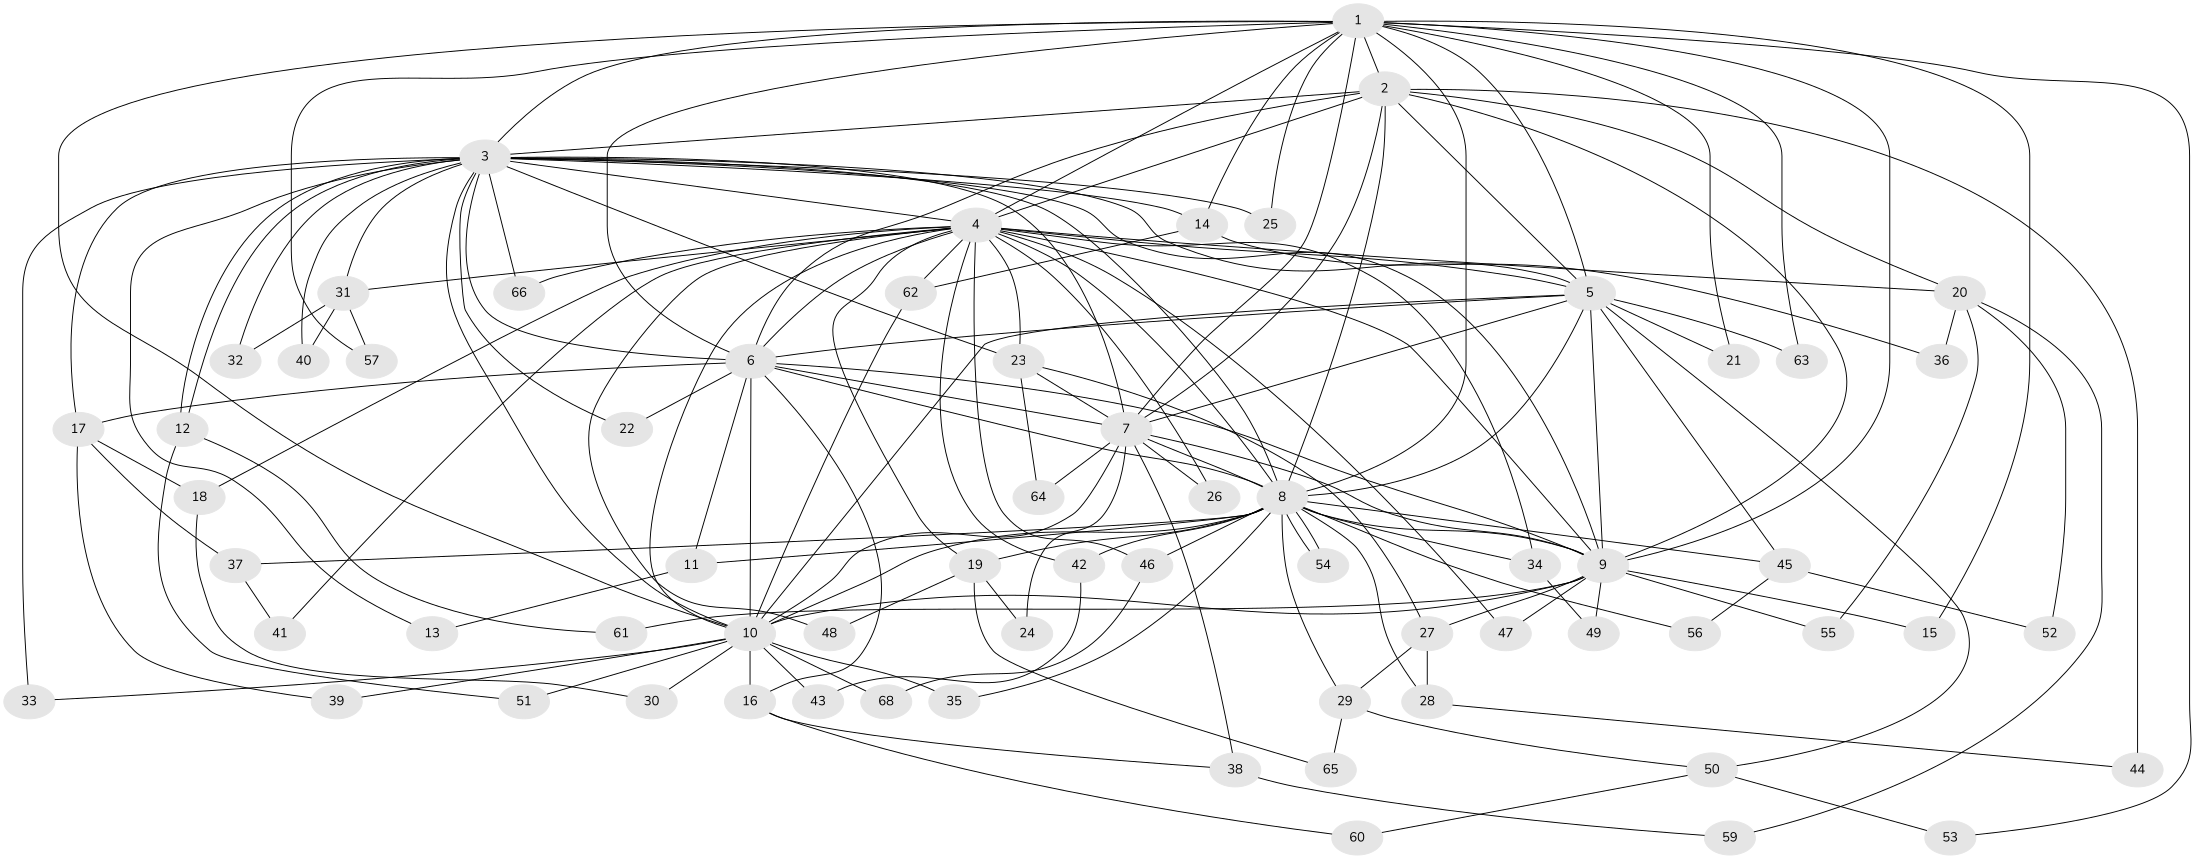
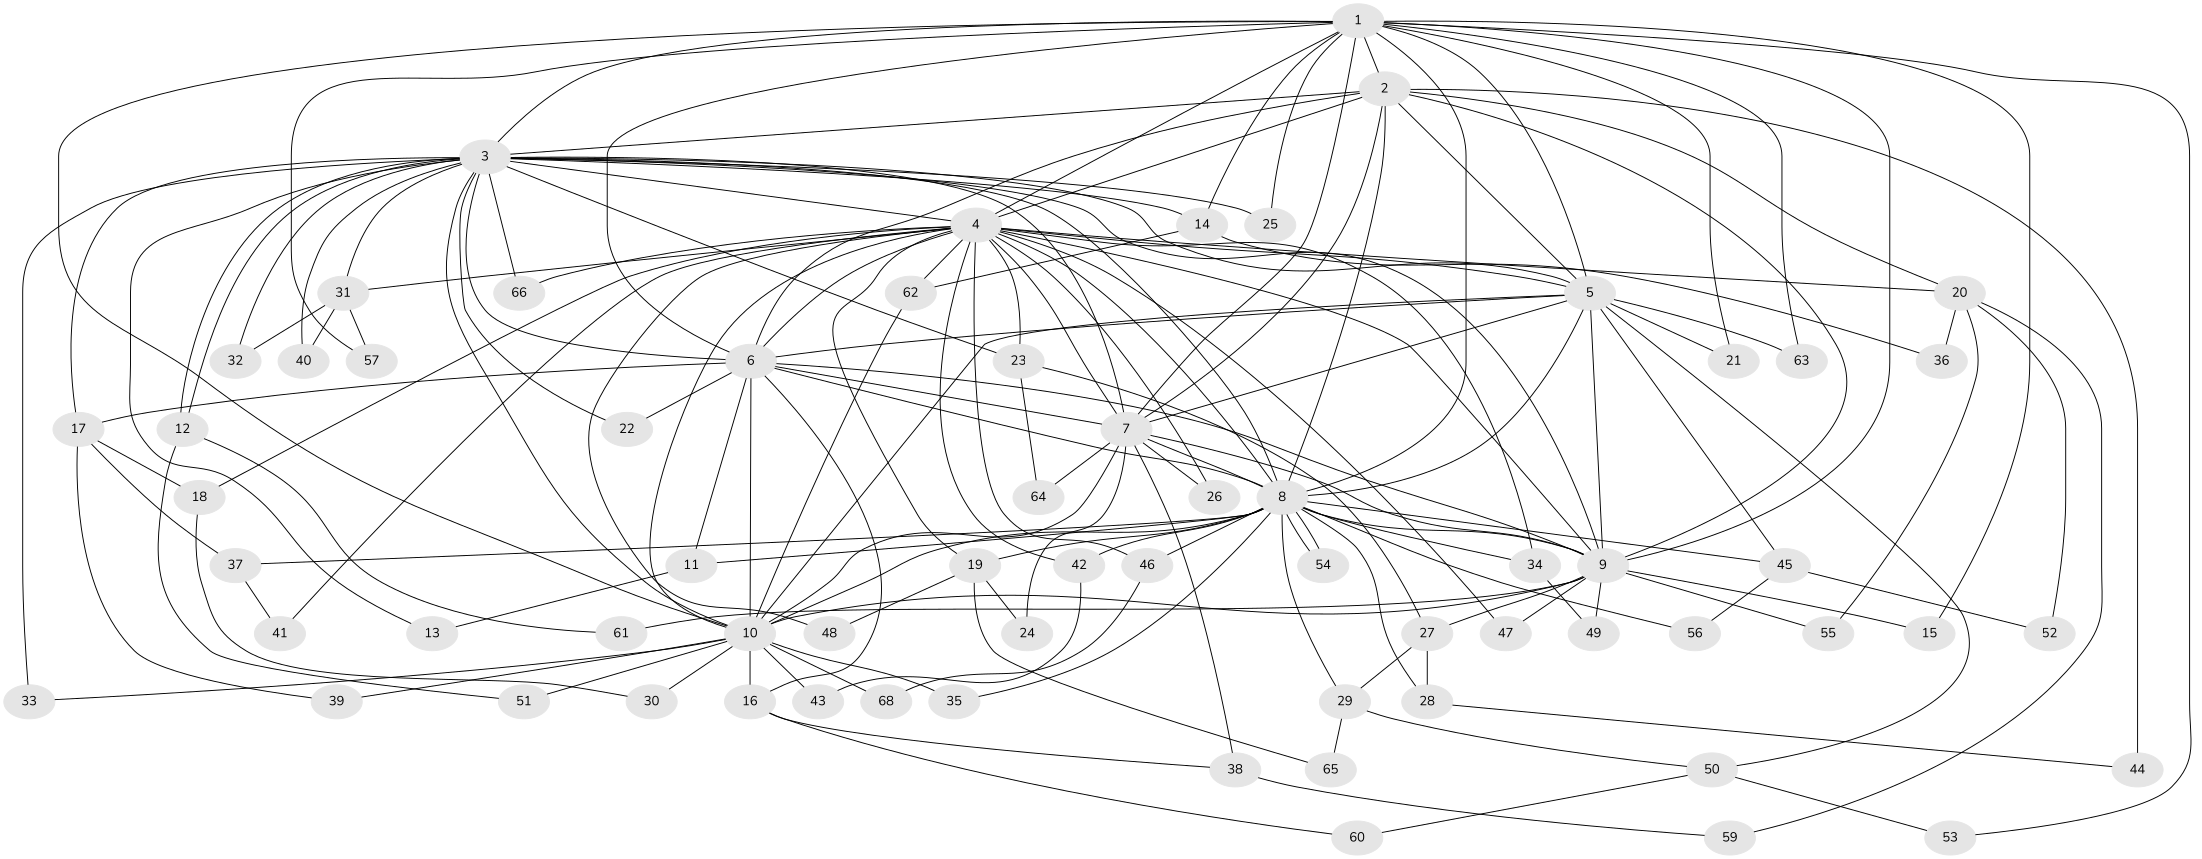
edge "23" -- "7": now "4" -- "7"
